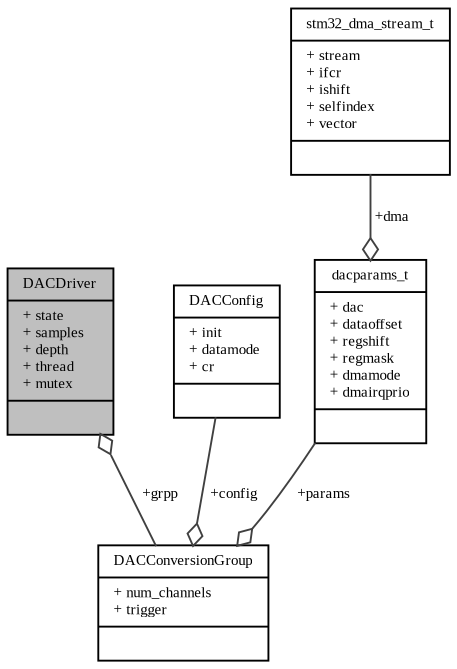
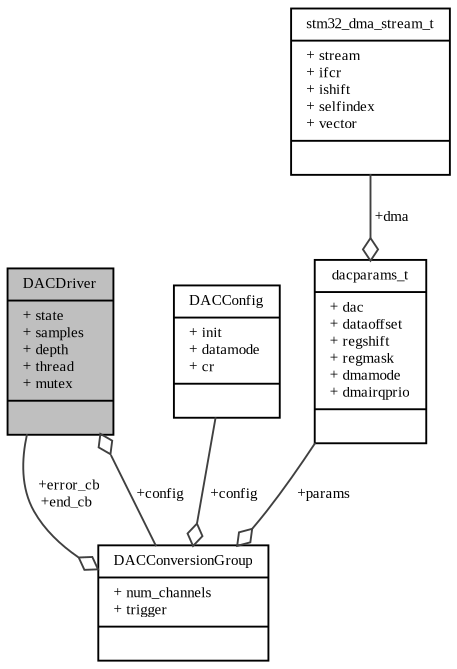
edge "DACConversionGroup" -> "DACDriver": label " +grpp" -> " +config"
edge "DACDriver" -> "DACConversionGroup": added, label "+error_cb +end_cb"
